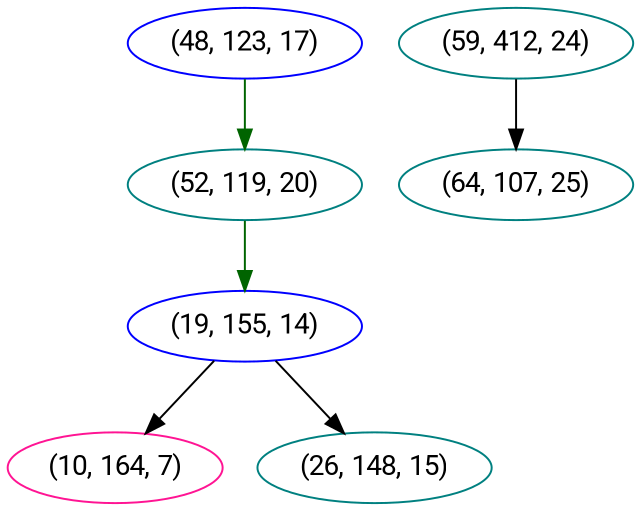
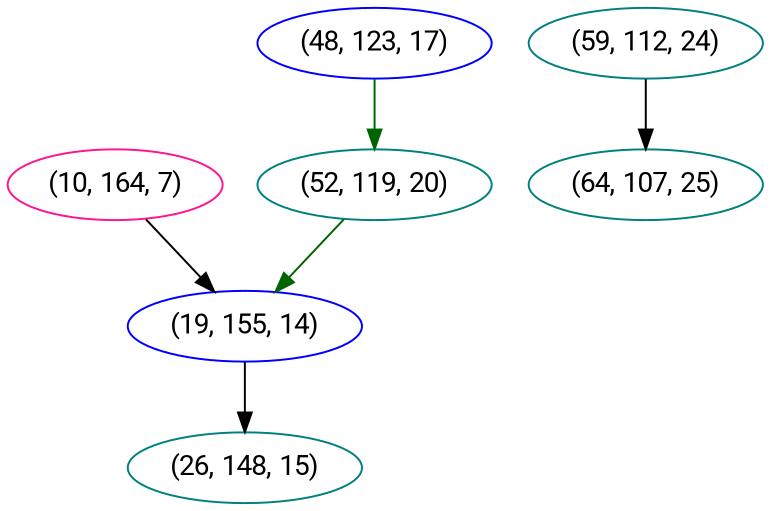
node "(59, 412, 24)": label "(59, 412, 24)" -> "(59, 112, 24)"
edge "(19, 155, 14)" -> "(10, 164, 7)": reversed
